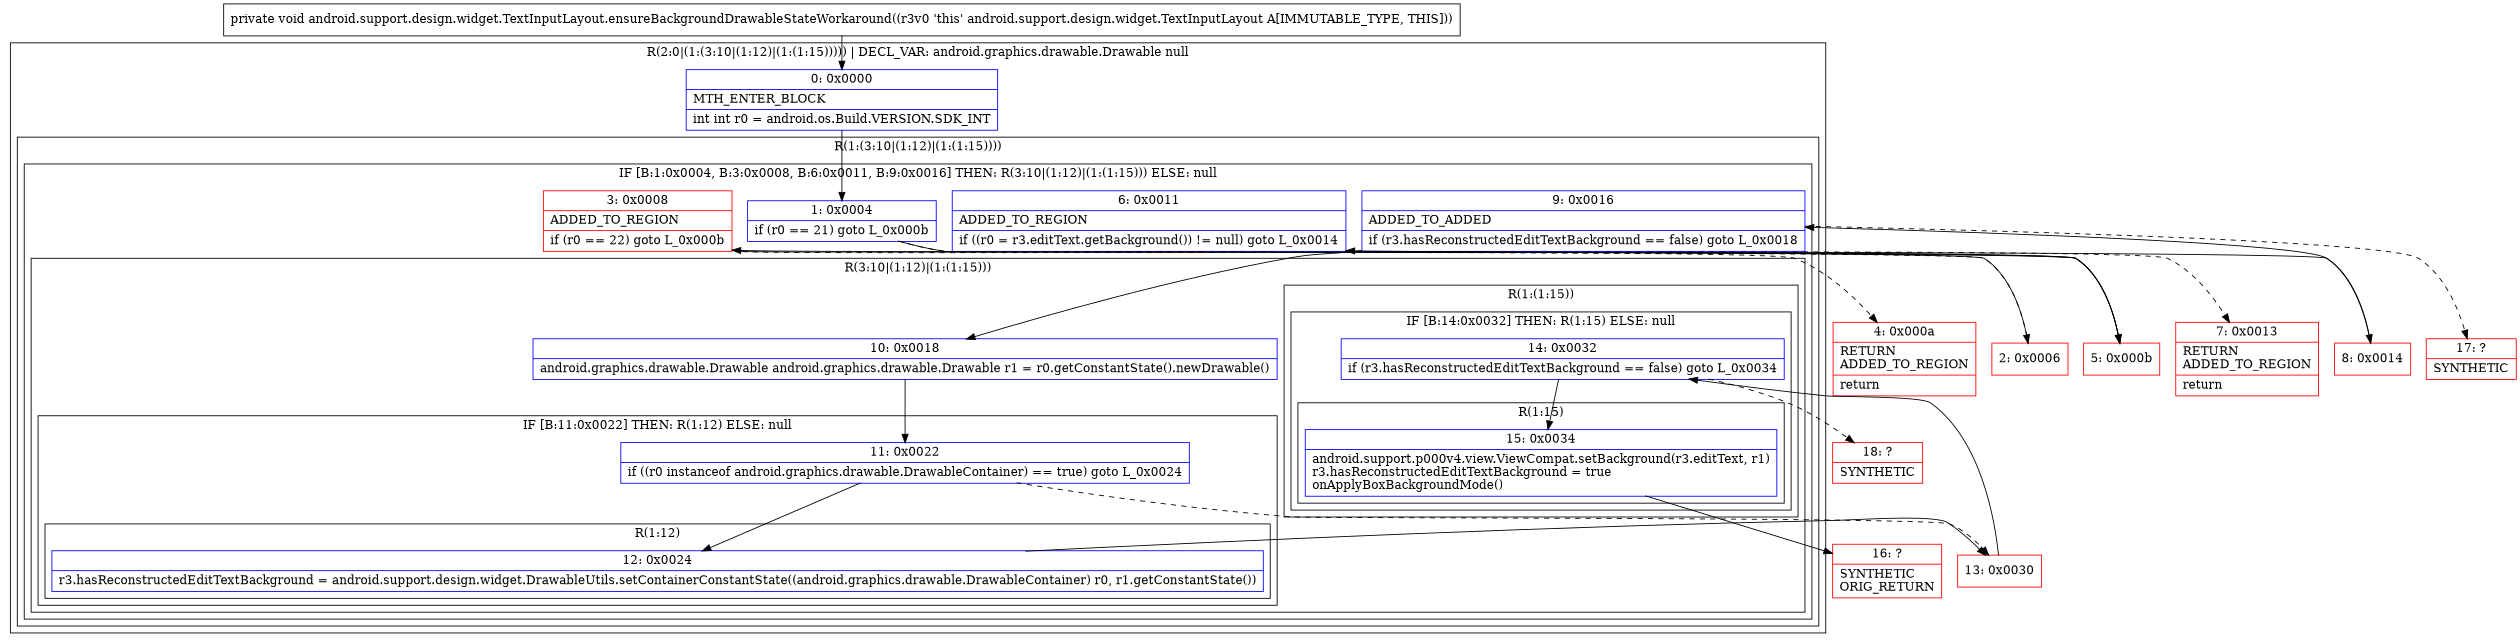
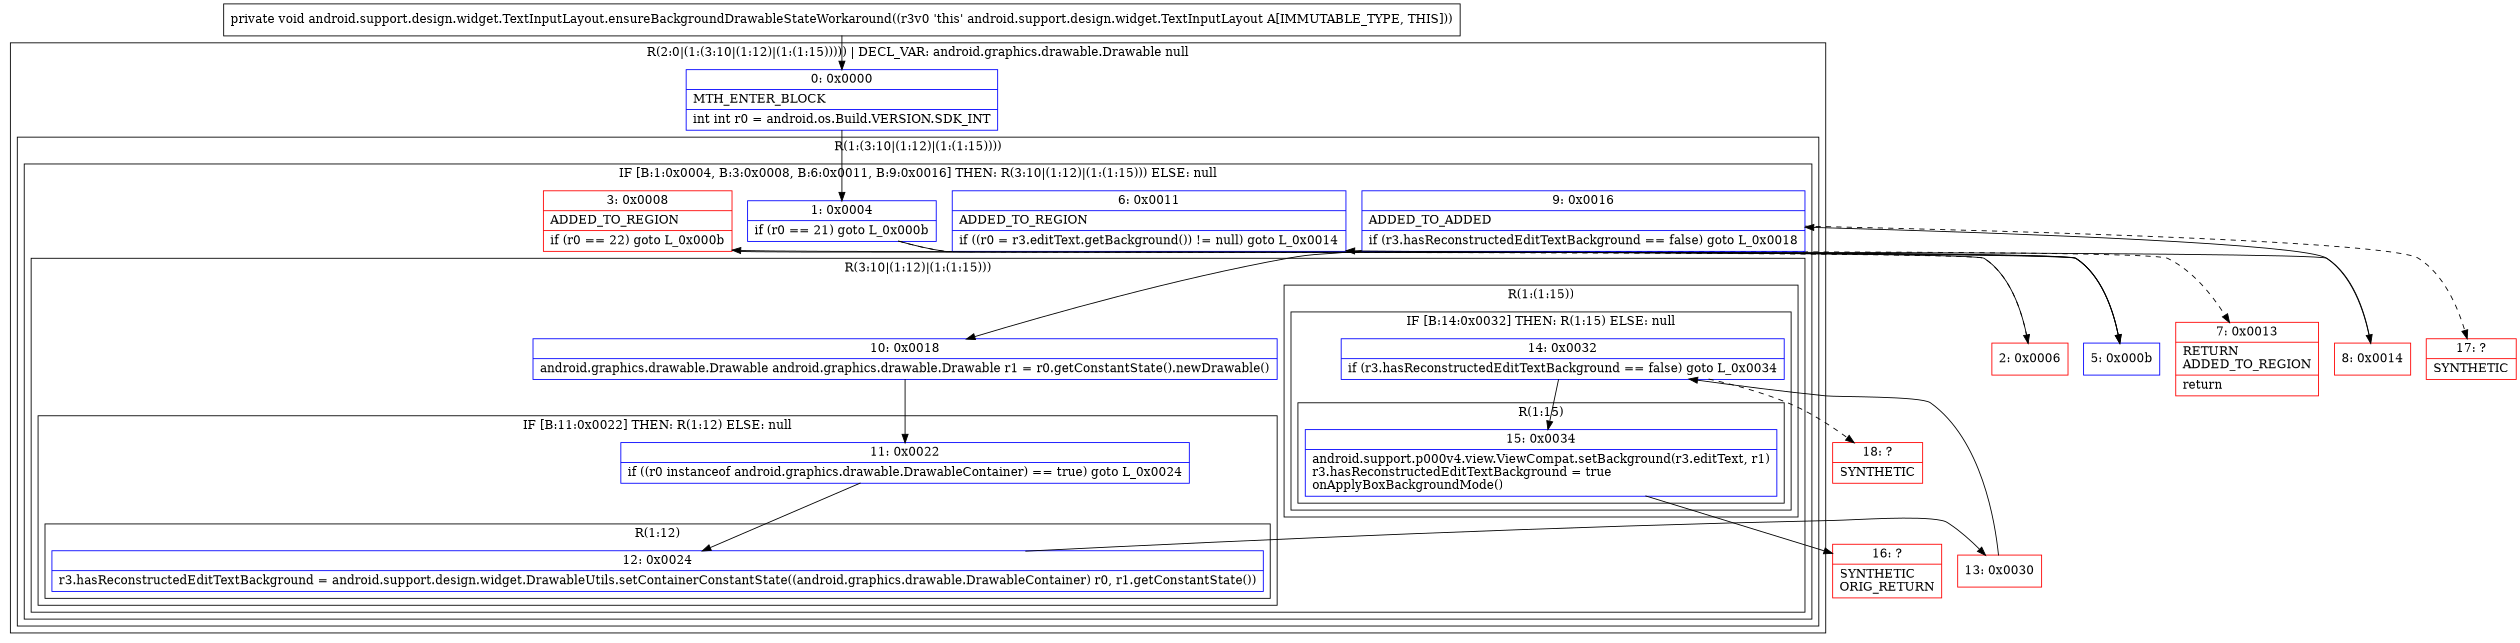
node "4: 0x000a": removed
node "5: 0x000b": color red -> blue
edge "11: 0x0022" -> "13: 0x0030": removed
